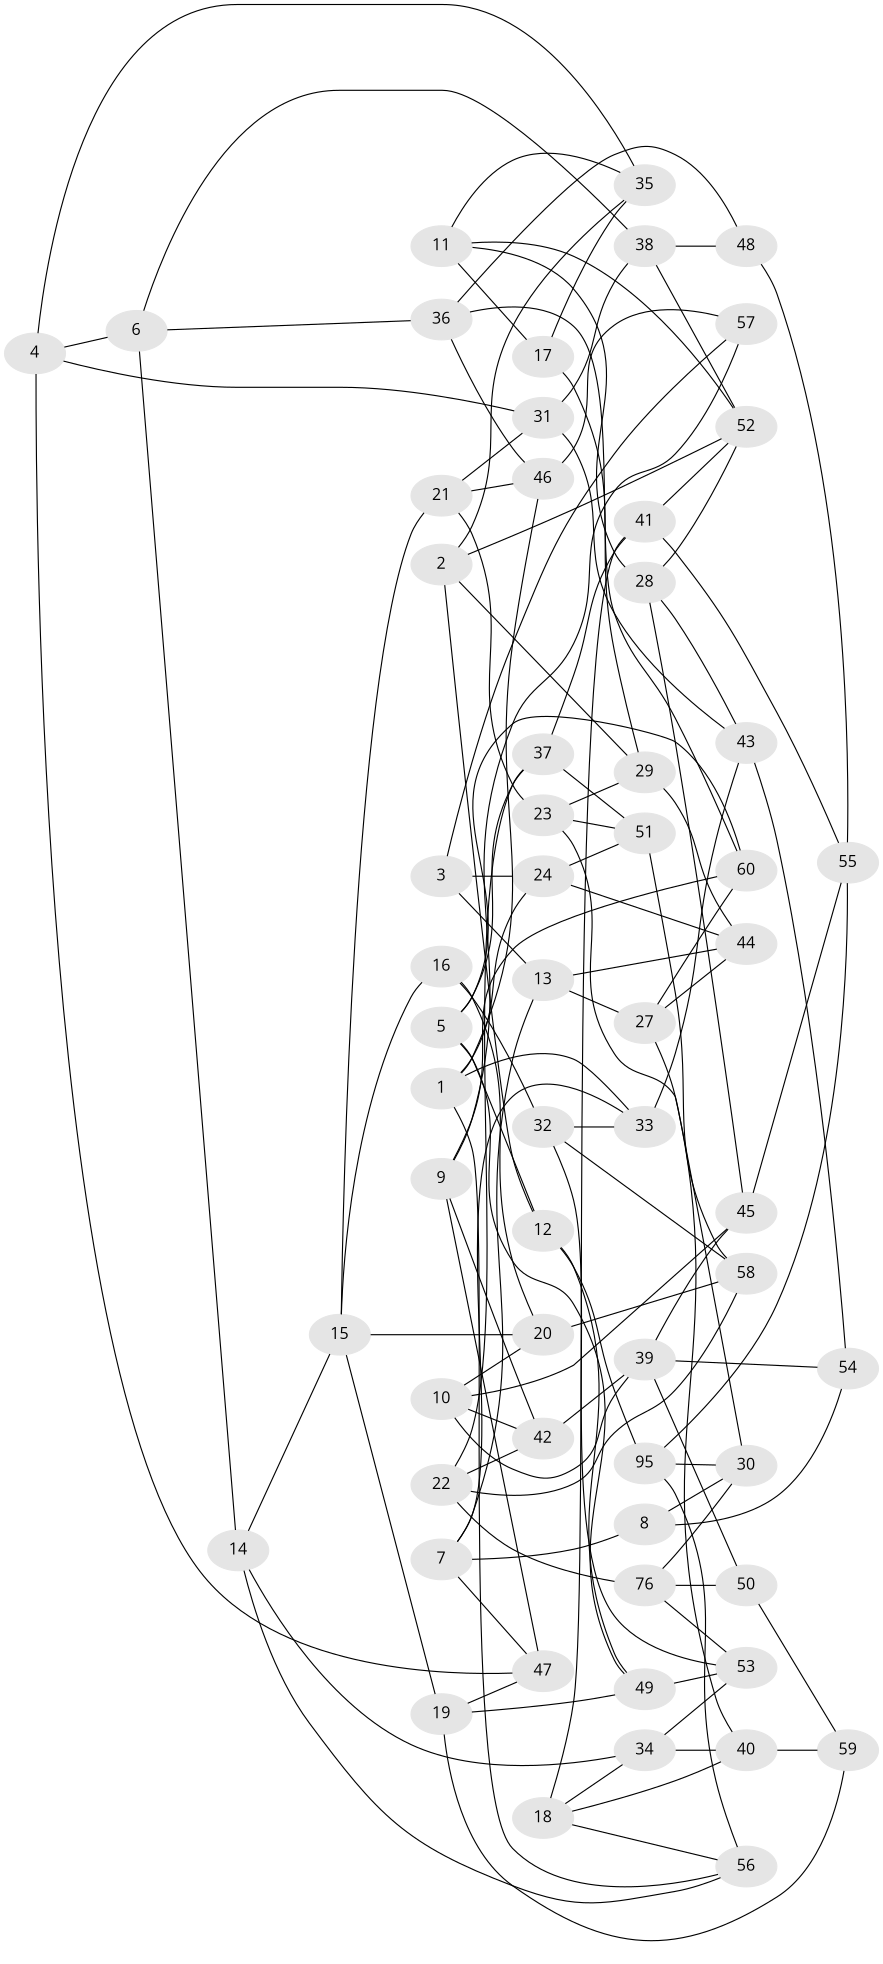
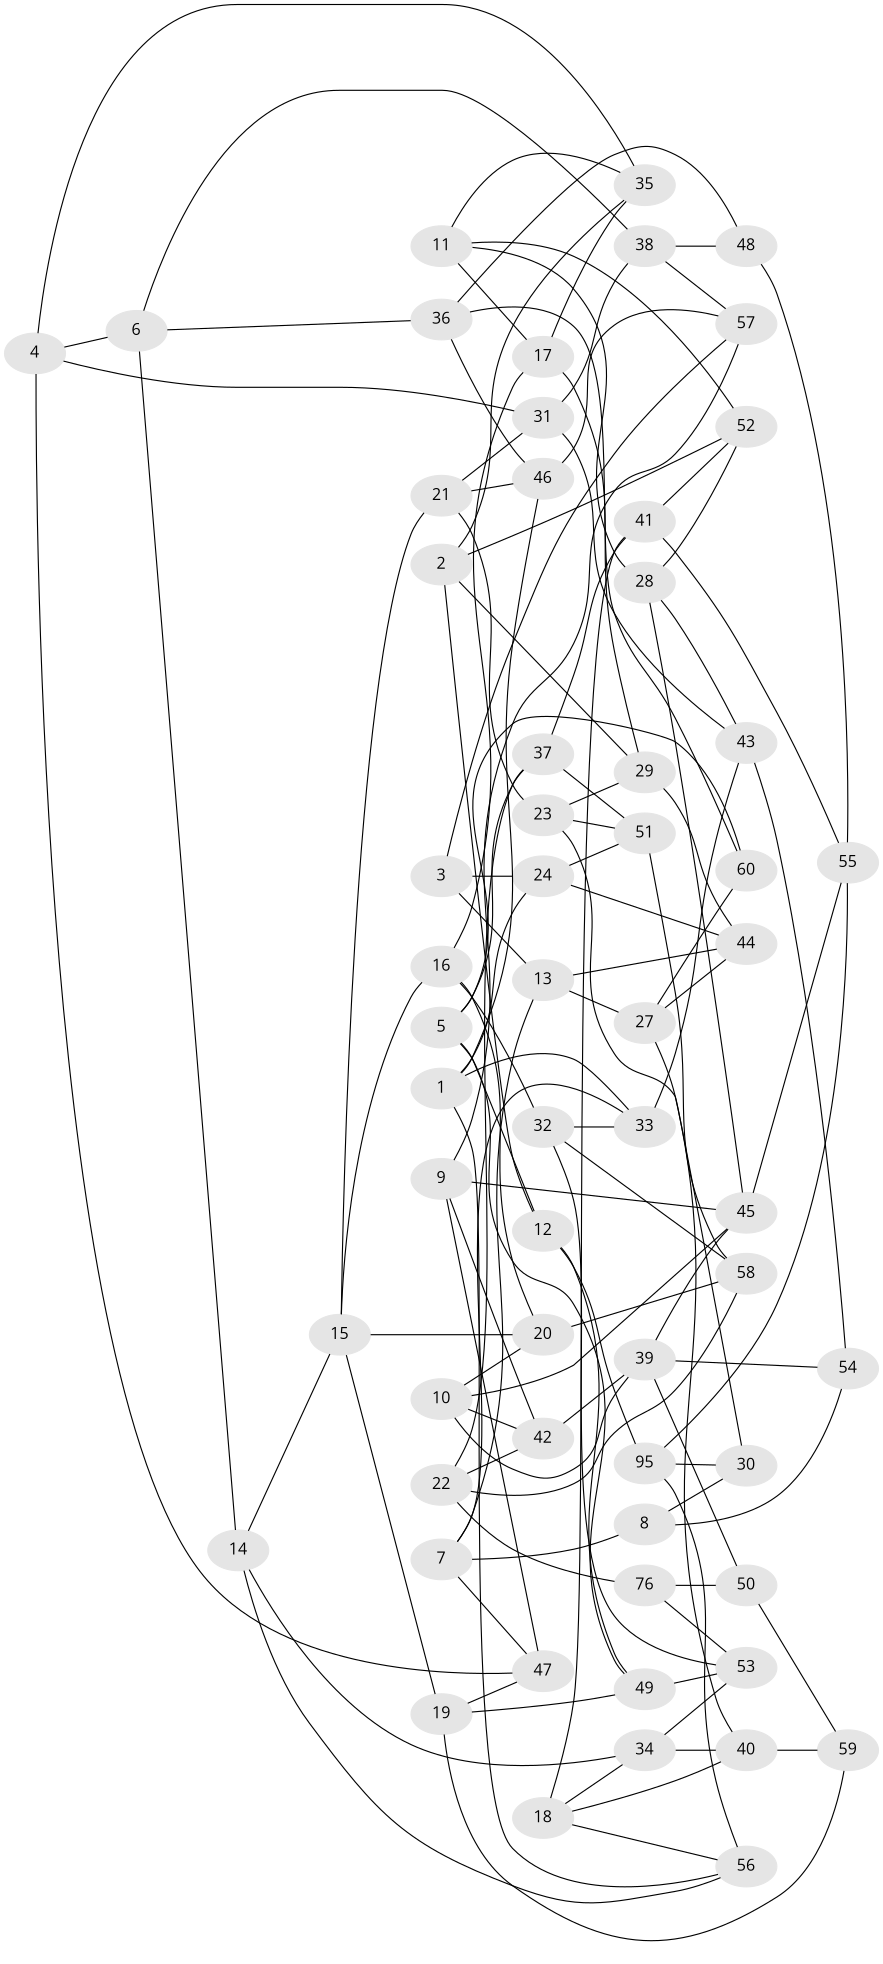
edge "38" -- "52": now "38" -- "57"
edge "17" -- "16": added
edge "60" -- "9": now "45" -- "9"
edge "30" -- "76": removed
